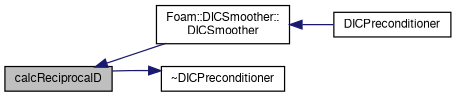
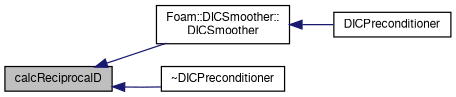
edge "calcReciprocalD" -> "~DICPreconditioner": reversed
